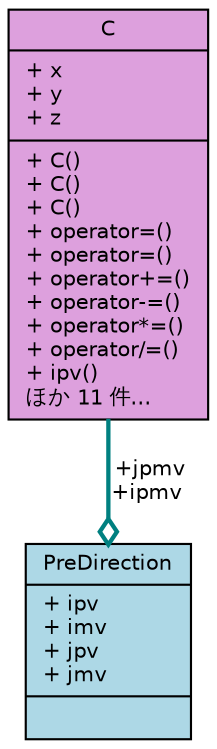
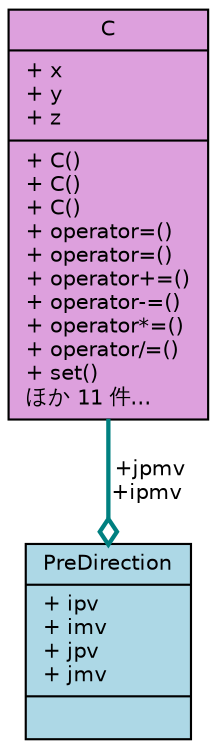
node "C": text "+ ipv()" -> "+ set()"
